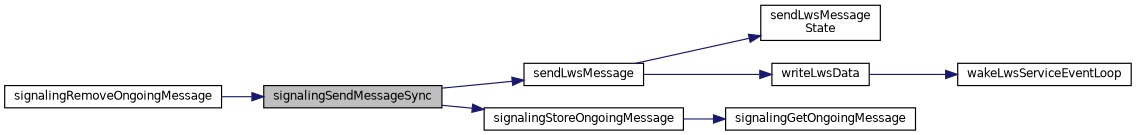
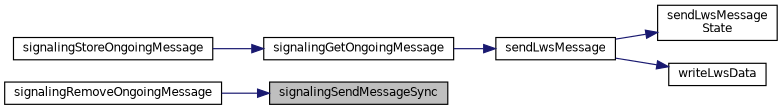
node "wakeLwsServiceEventLoop": removed
edge "signalingSendMessageSync" -> "sendLwsMessage": now "signalingGetOngoingMessage" -> "sendLwsMessage"
edge "signalingSendMessageSync" -> "signalingStoreOngoingMessage": removed
